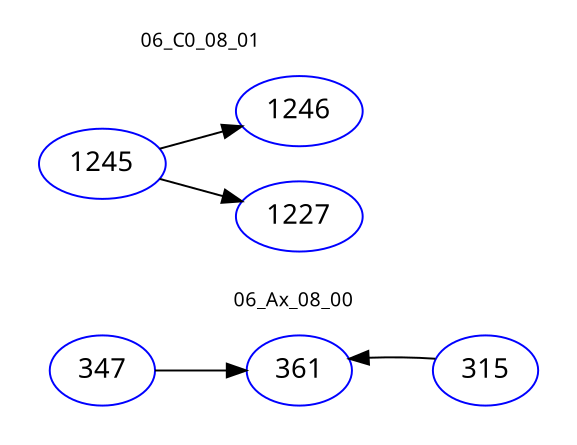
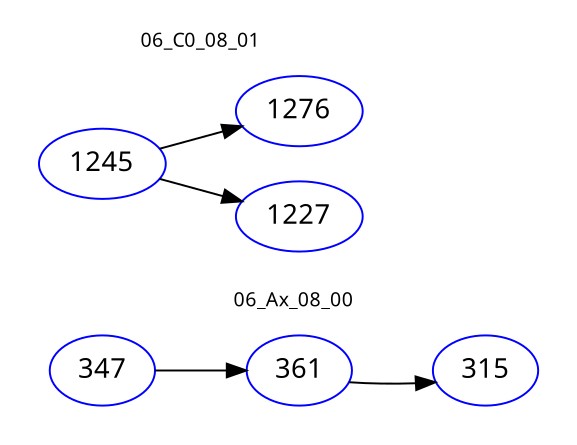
node "1246": label "1246" -> "1276"
edge "315" -> "361": reversed
